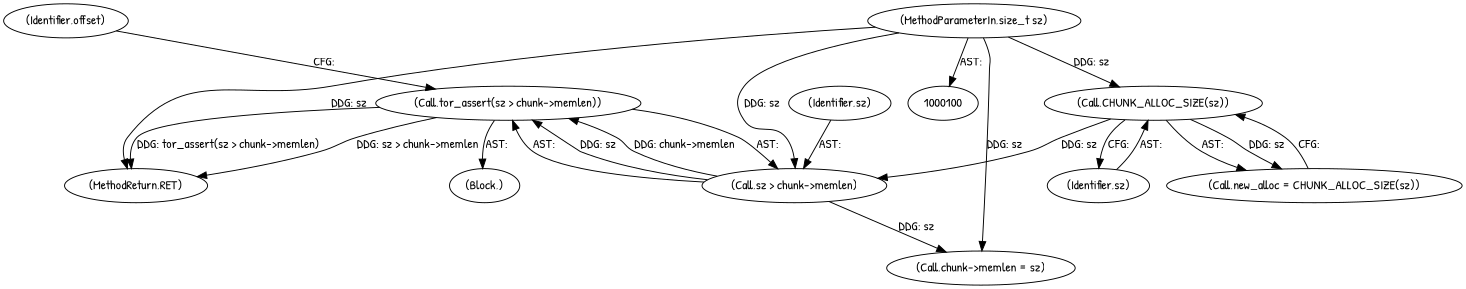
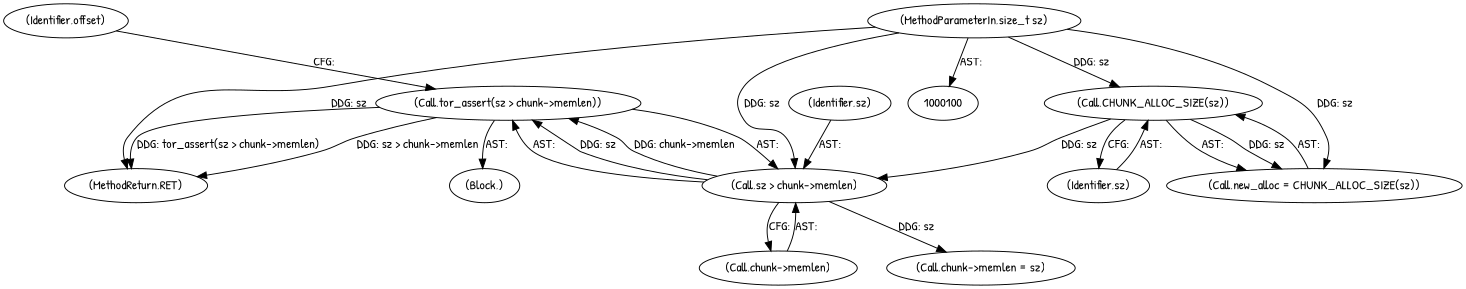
edge "(MethodParameterIn,size_t sz)" -> "(Call,chunk->memlen = sz)": now "(MethodParameterIn,size_t sz)" -> "(Call,new_alloc = CHUNK_ALLOC_SIZE(sz))"
edge "(Call,new_alloc = CHUNK_ALLOC_SIZE(sz))" -> "(Call,CHUNK_ALLOC_SIZE(sz))": label "CFG: " -> "AST: "
node "(Call,chunk->memlen)": added
